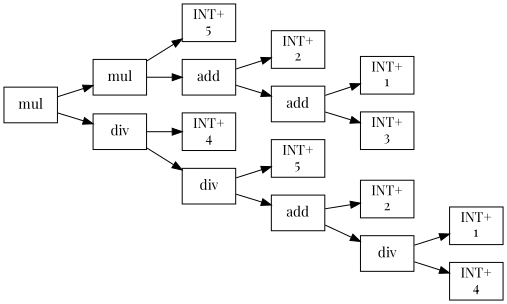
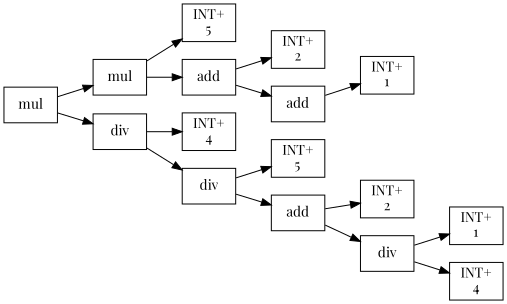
node "INT+ 3": removed
